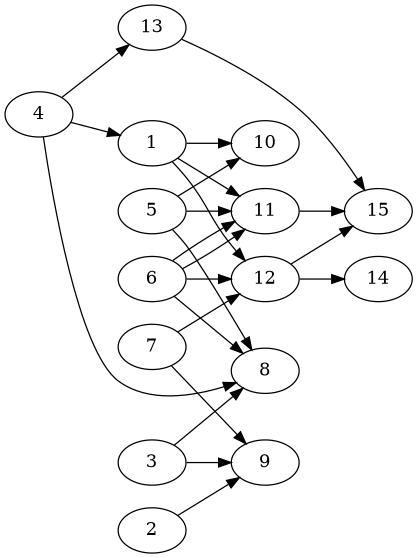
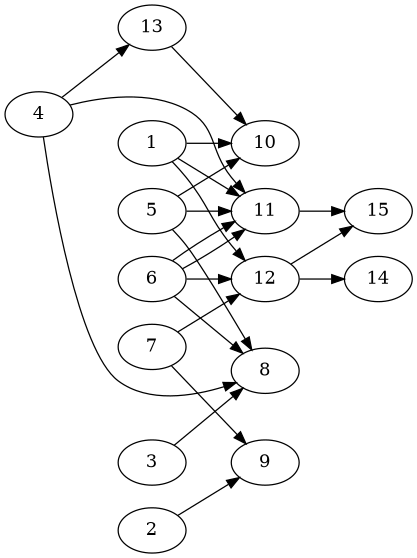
edge "13" -> "15": now "13" -> "10"
edge "4" -> "1": now "4" -> "11"
edge "3" -> "9": removed
